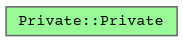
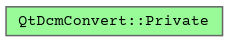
node "Private::Private": label "Private::Private" -> "QtDcmConvert::Private"
